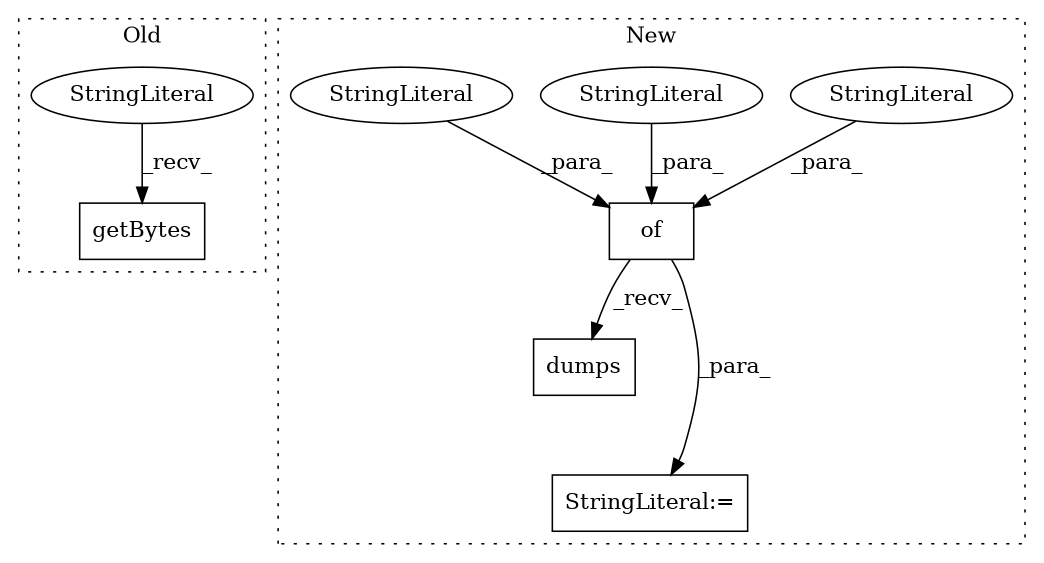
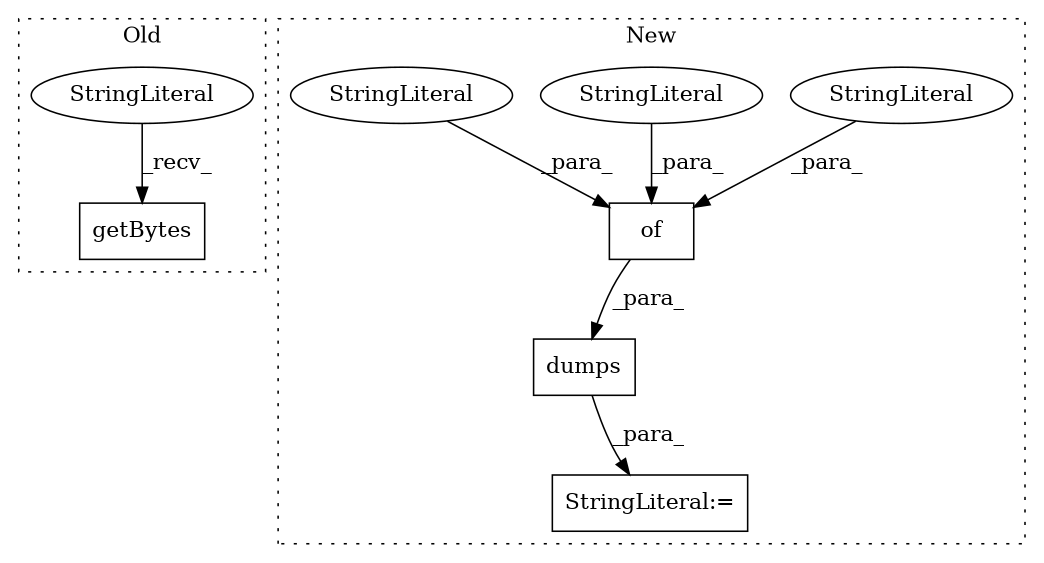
edge "of" -> "dumps": label "_recv_" -> "_para_"
edge "of" -> "StringLiteral:=": now "dumps" -> "StringLiteral:="
